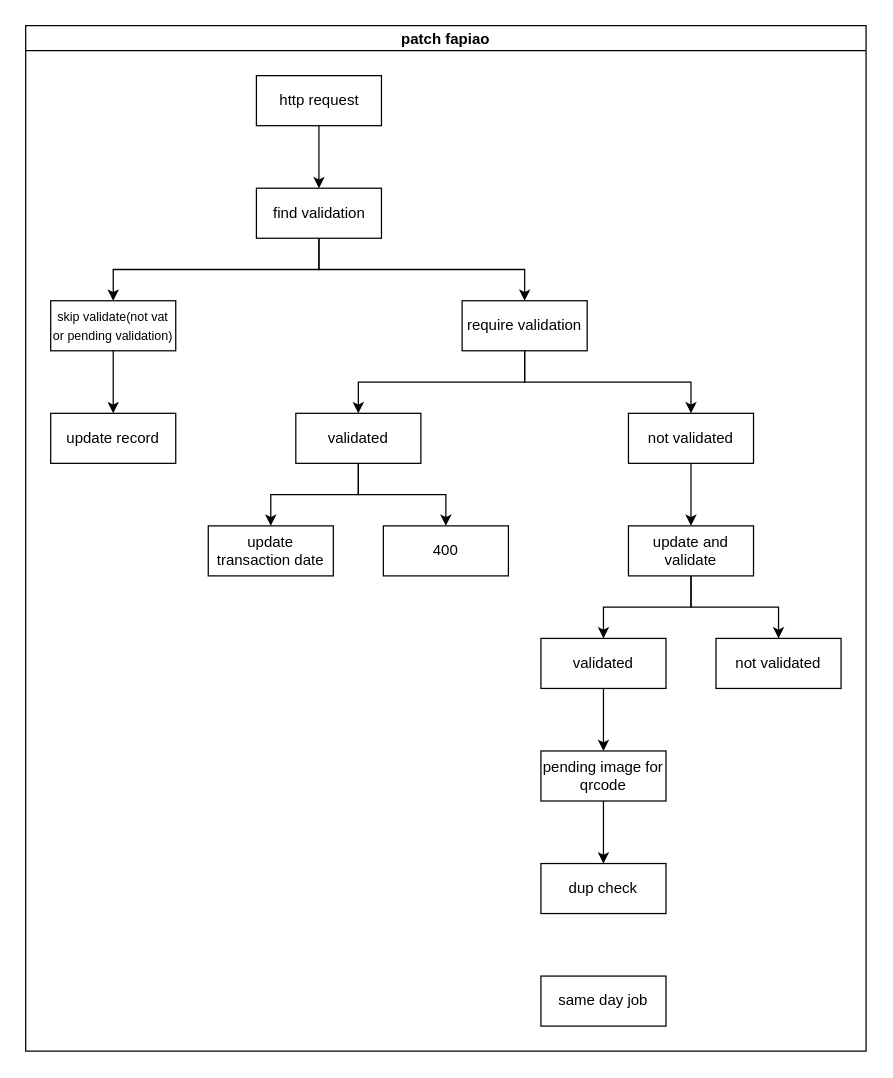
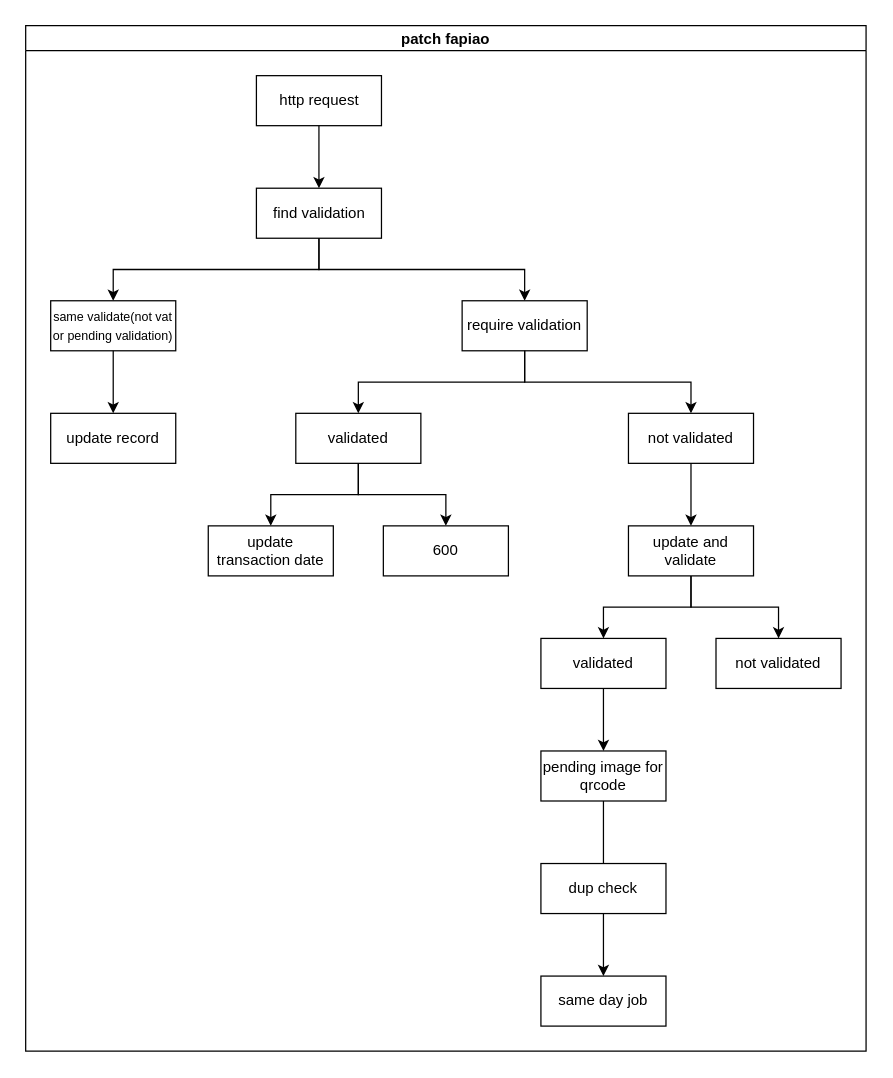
node "skip validate(not vat or pending validation)": label "skip validate(not vat or pending validation)" -> "same validate(not vat or pending validation)"
node "400": label "400" -> "600"
edge "pending image for qrcode" -> "dup check": arrowhead classic -> none
edge "dup check" -> "same day job": added
